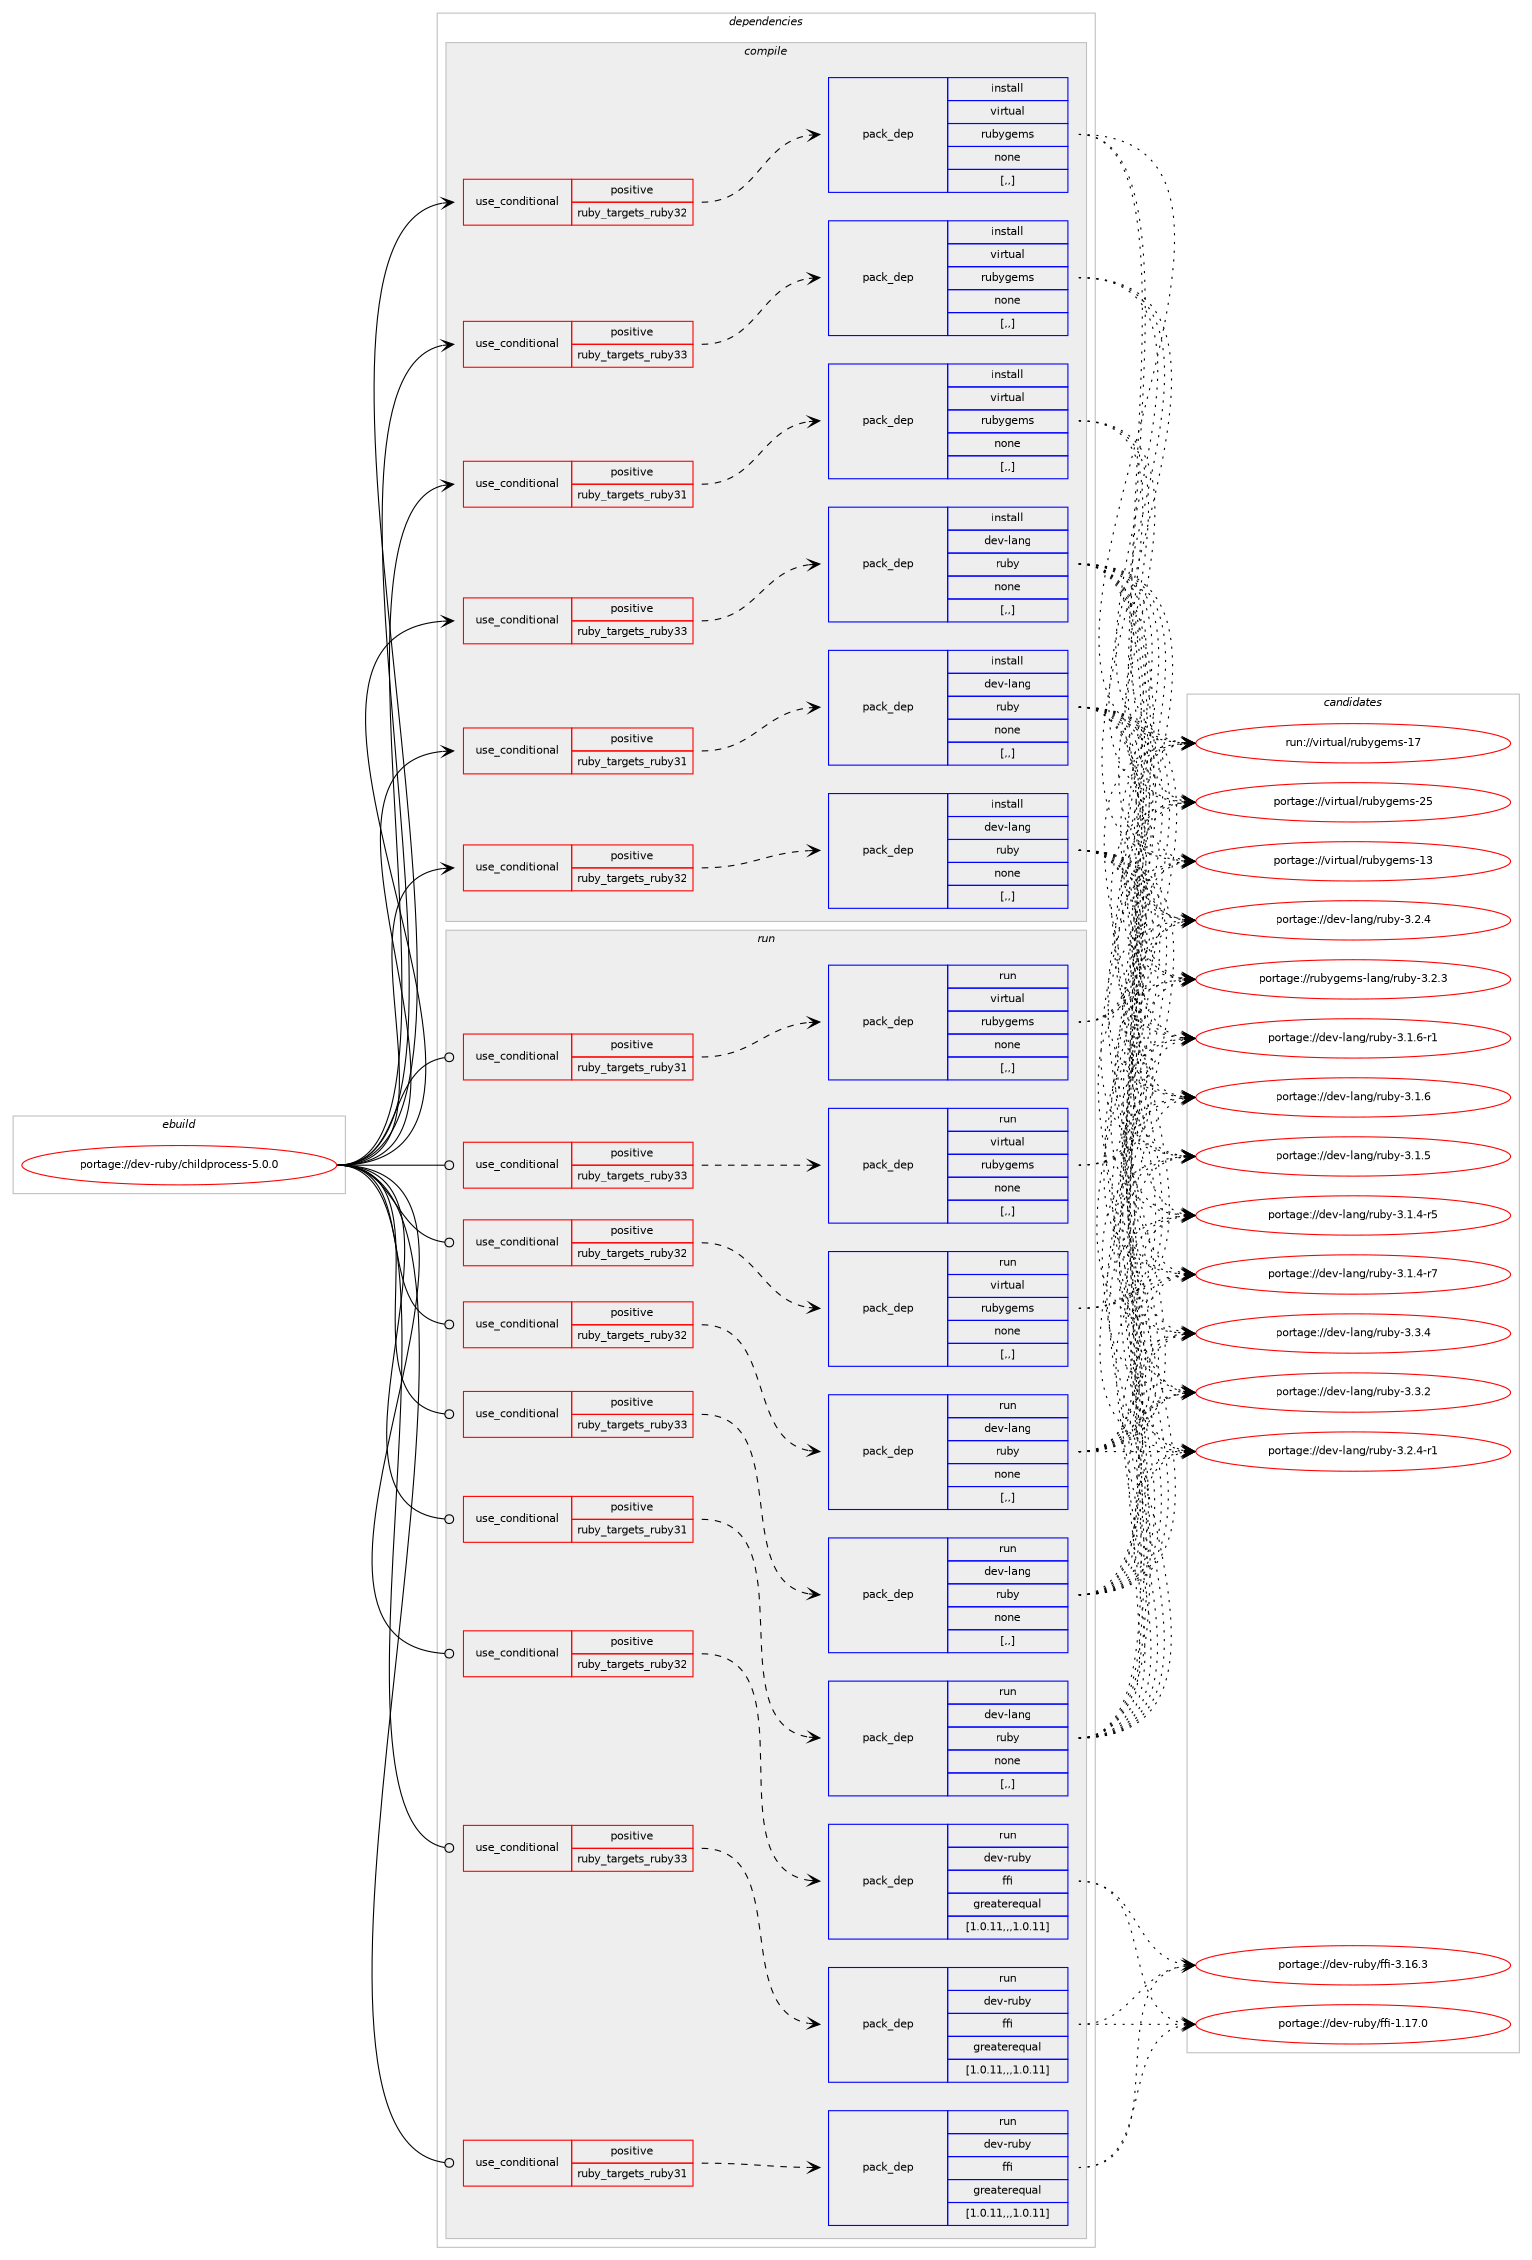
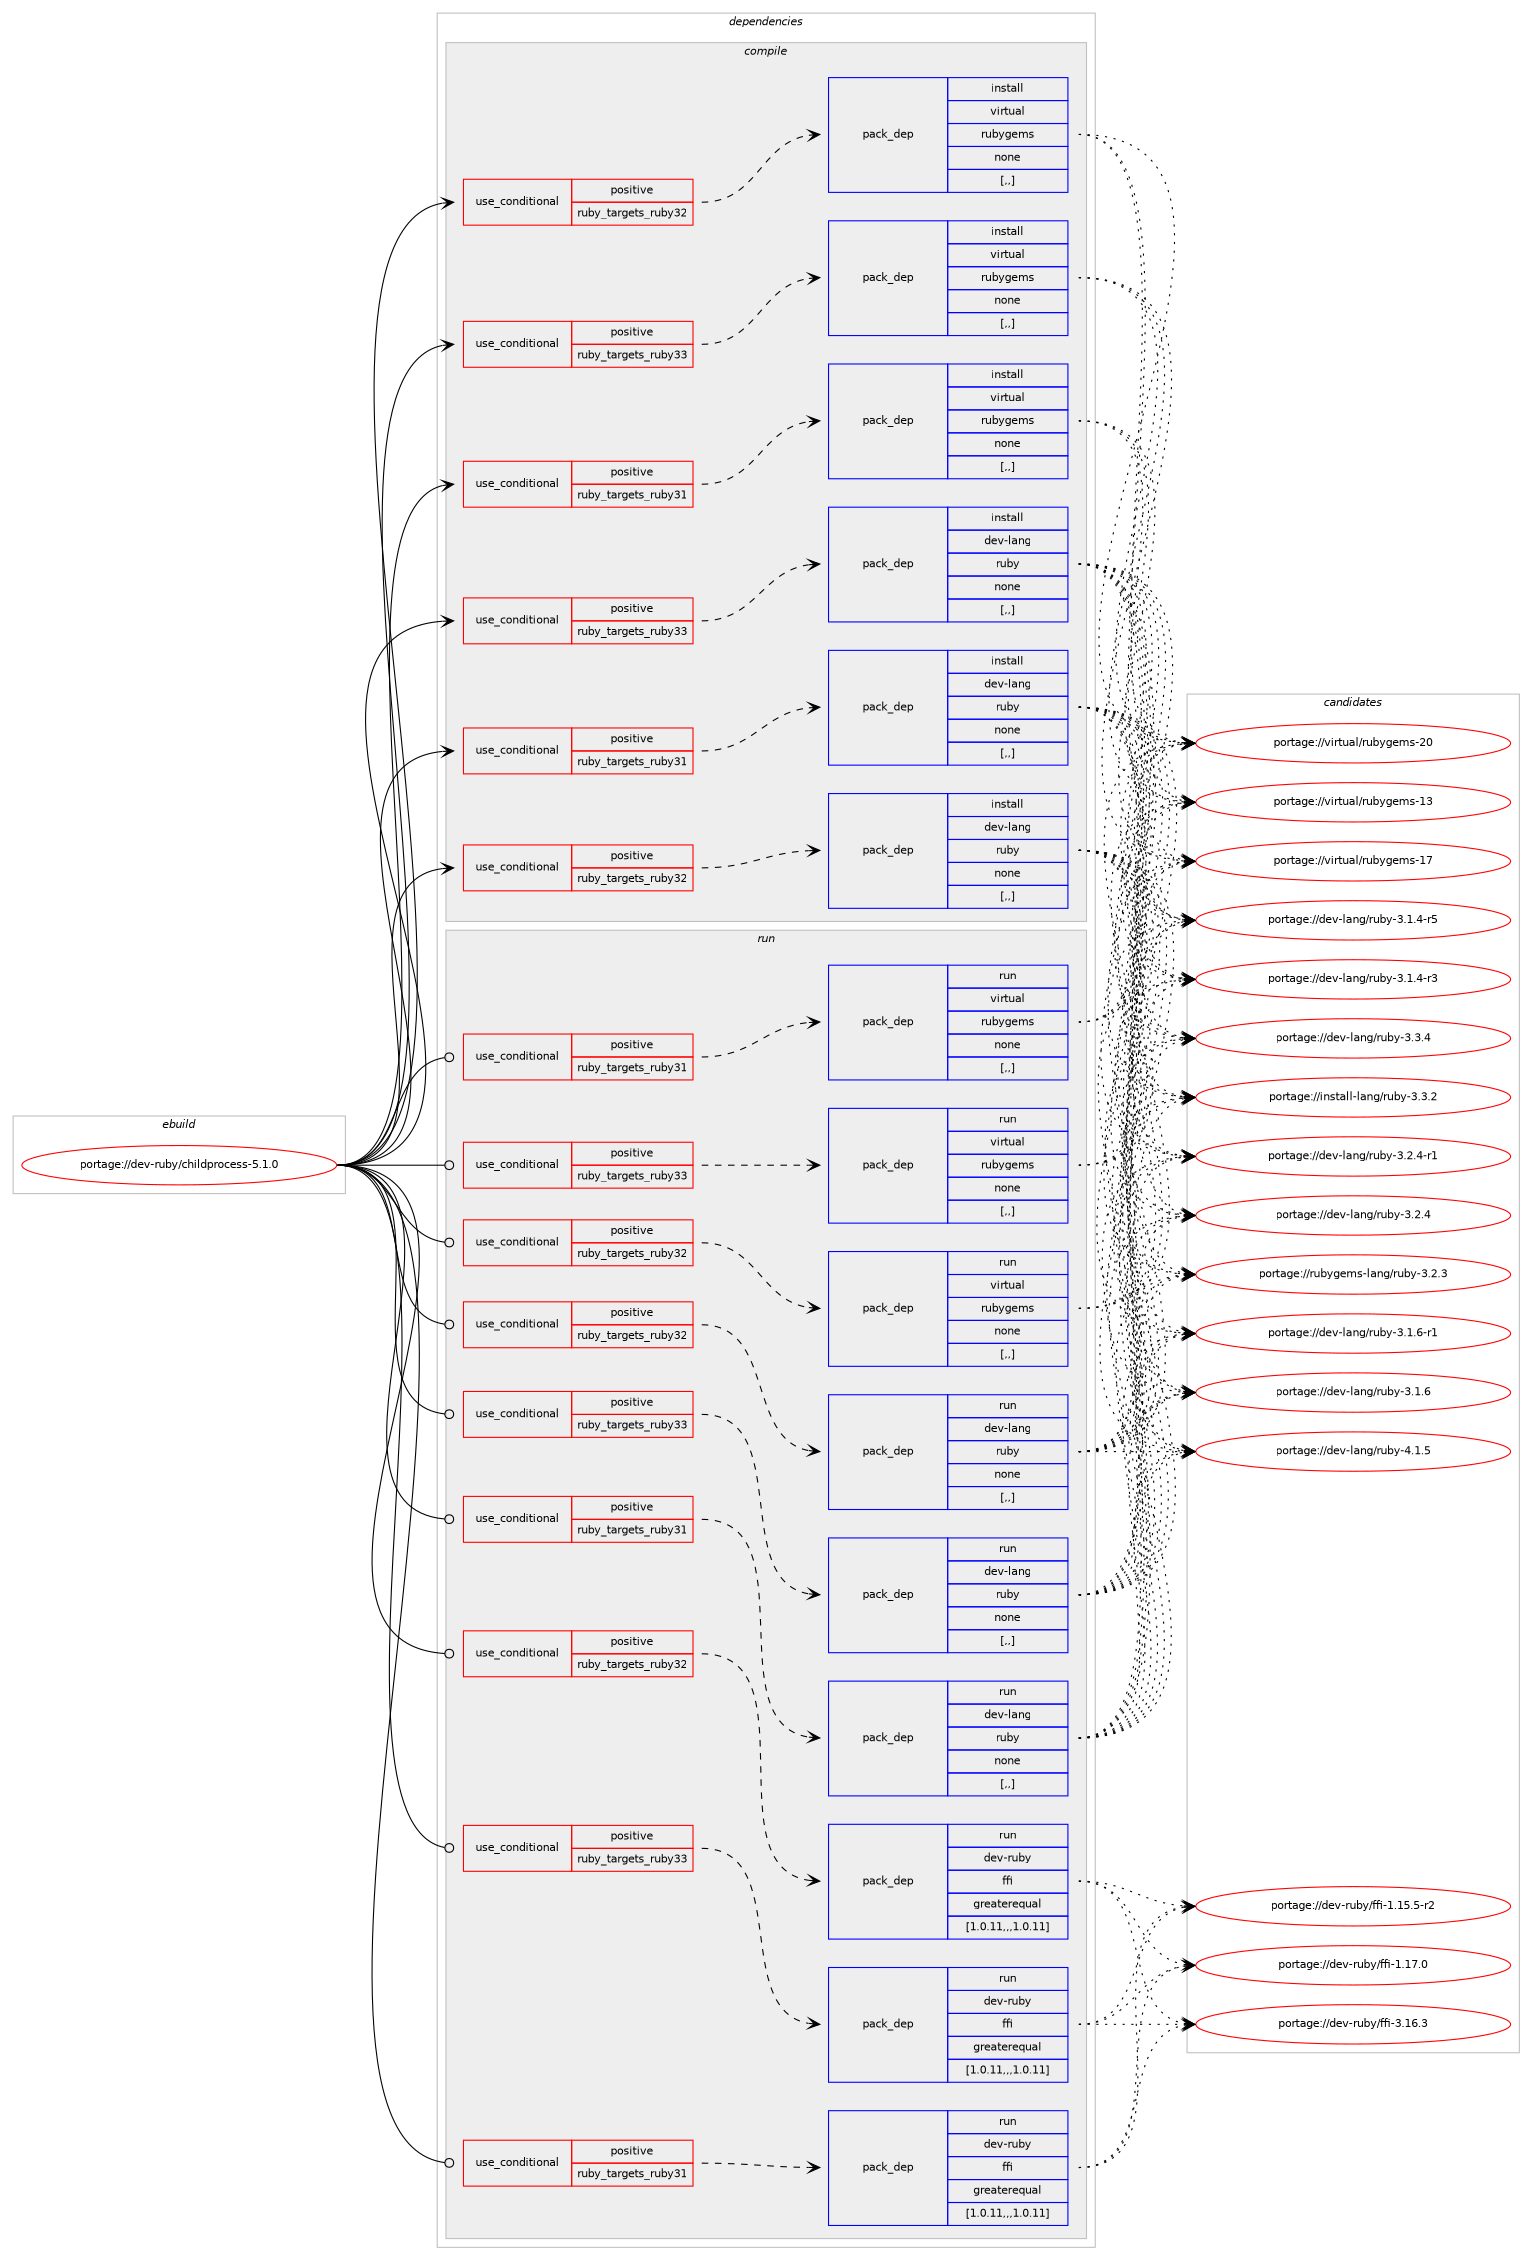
node "run://virtual/rubygems-17": label "run://virtual/rubygems-17" -> "portage://virtual/rubygems-17"
node "portage://virtual/rubygems-25": label "portage://virtual/rubygems-25" -> "portage://virtual/rubygems-20"
node "portage://dev-lang/ruby-3.1.5": label "portage://dev-lang/ruby-3.1.5" -> "portage://dev-lang/ruby-4.1.5"
node "portage://dev-ruby/childprocess-5.0.0": label "portage://dev-ruby/childprocess-5.0.0" -> "portage://dev-ruby/childprocess-5.1.0"
node "portage://dev-lang/ruby-3.1.4-r7": label "portage://dev-lang/ruby-3.1.4-r7" -> "portage://dev-lang/ruby-3.1.4-r3"
node "portage://dev-lang/ruby-3.3.2": label "portage://dev-lang/ruby-3.3.2" -> "portage://install-lang/ruby-3.3.2"
node "portage://dev-ruby/ffi-1.15.5-r2": added
